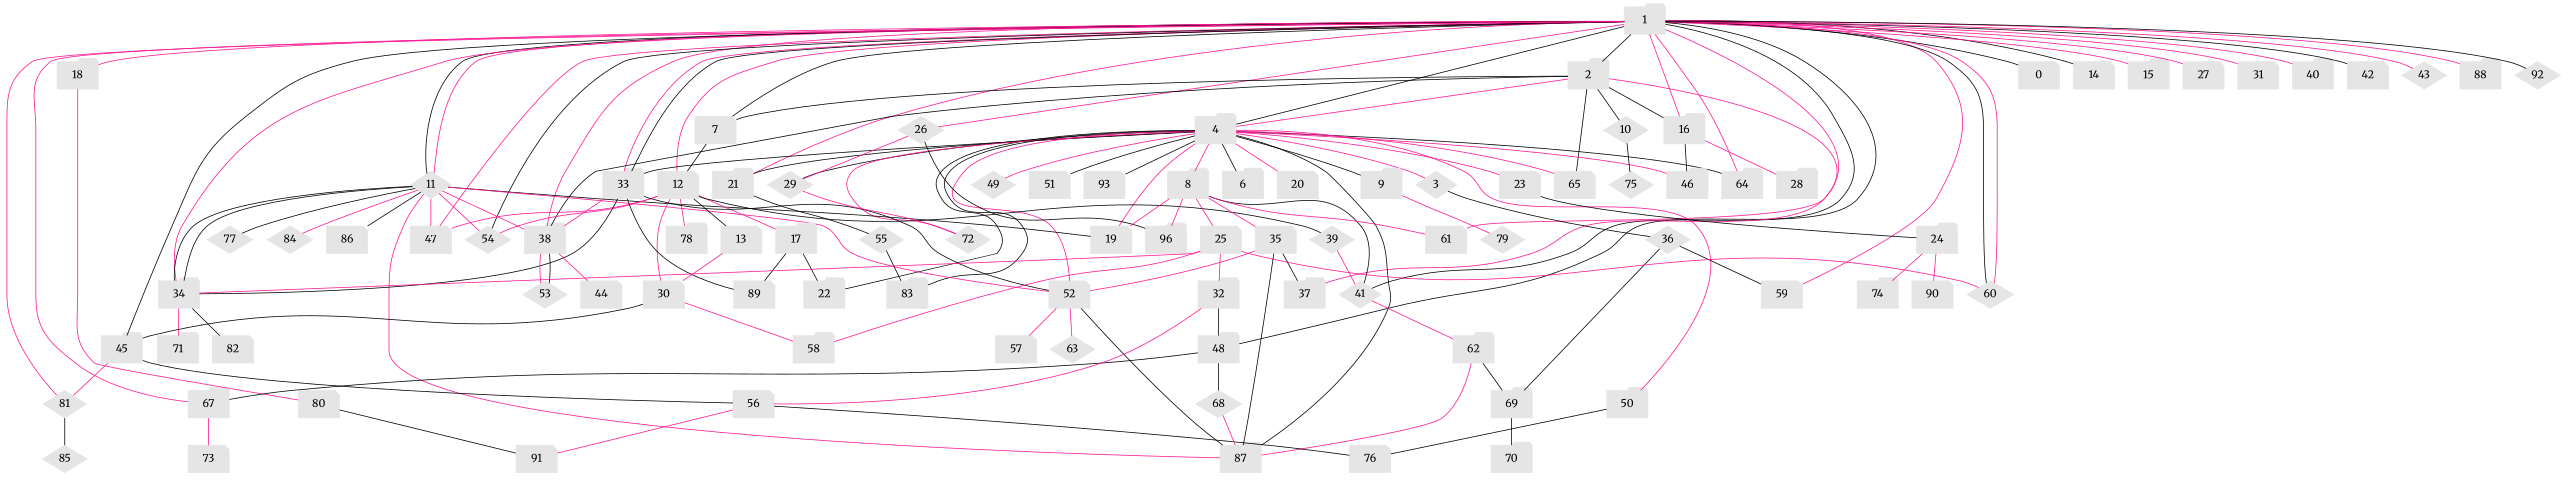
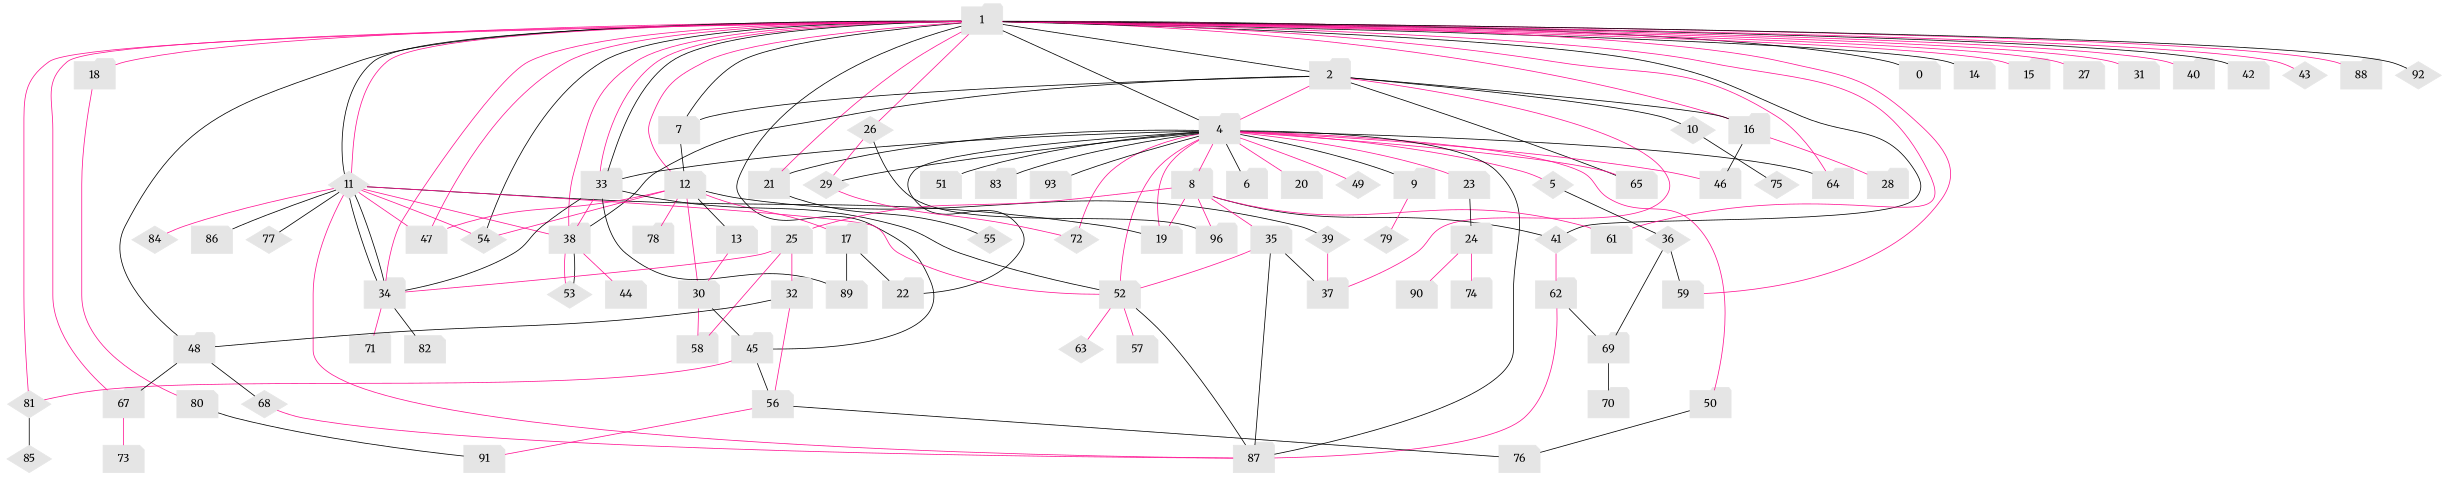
node "3": label "3" -> "5"
edge "55" -- "83": removed
edge "39" -- "41": now "39" -- "37"
node "60": removed
